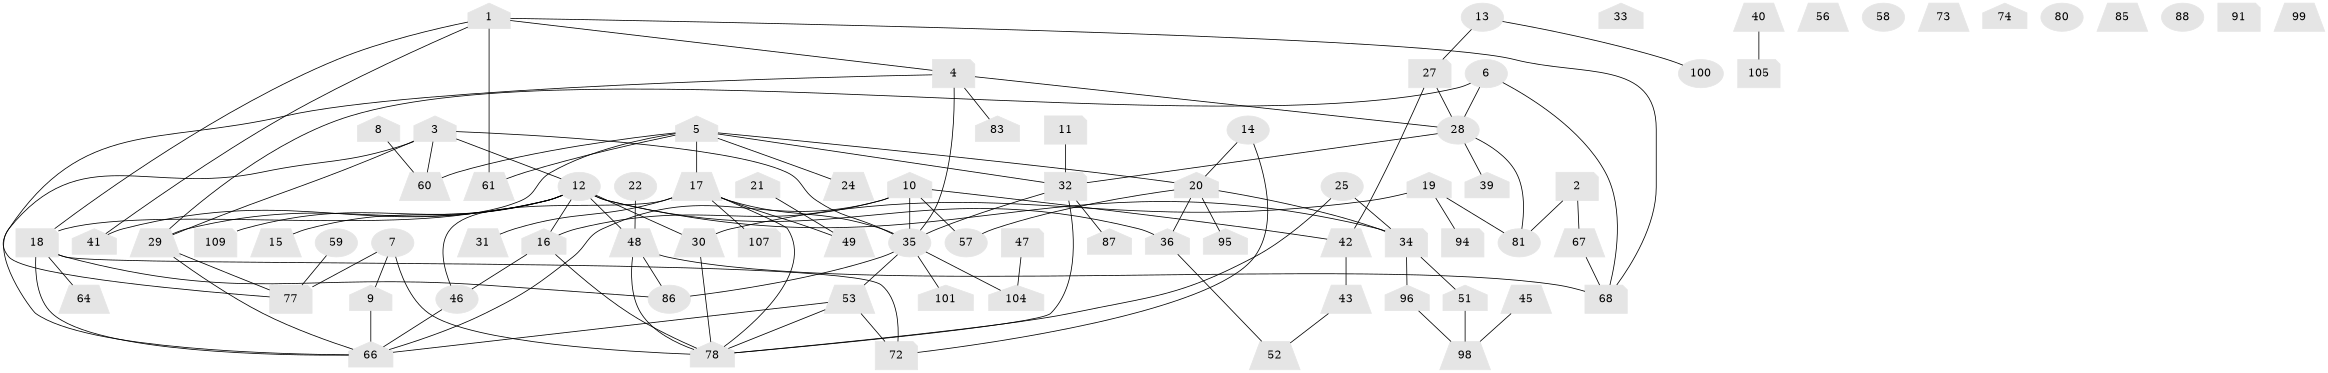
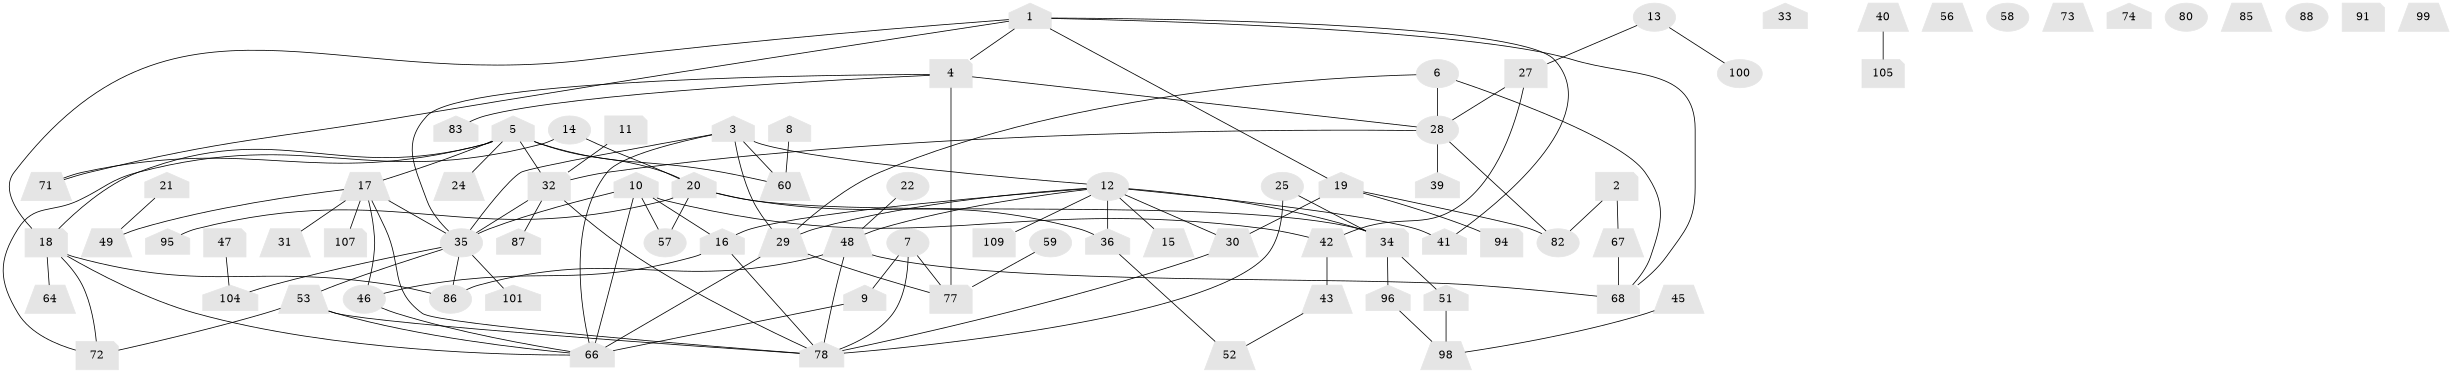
edge "1" -- "19": added
node "61": label "61" -> "71"
node "81": label "81" -> "82"
